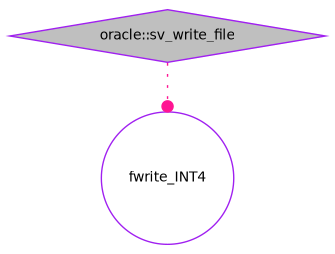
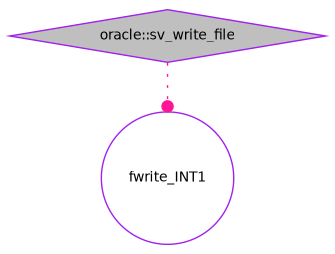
node "fwrite_INT4": label "fwrite_INT4" -> "fwrite_INT1"
